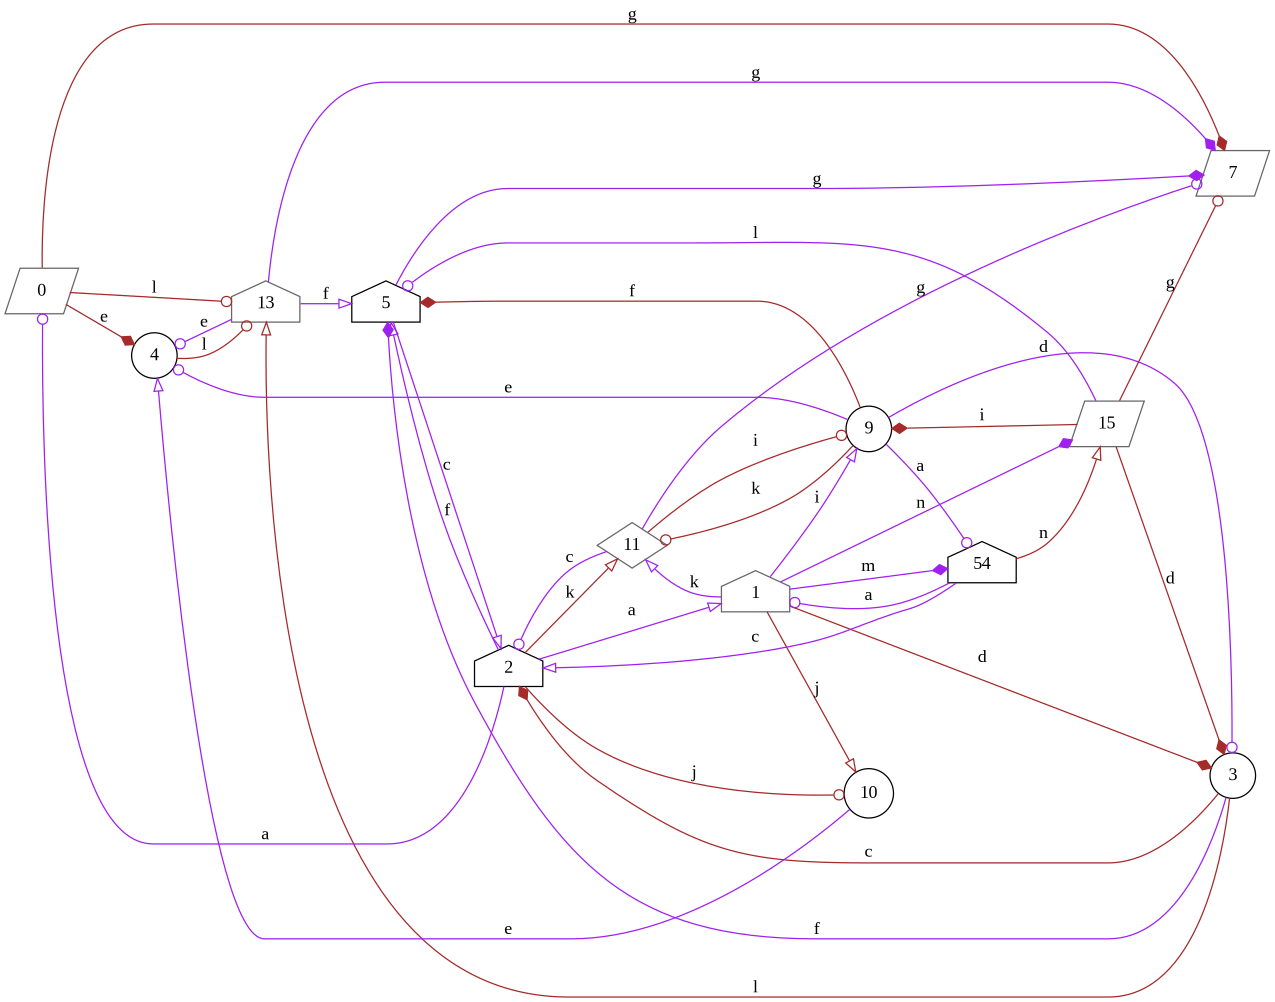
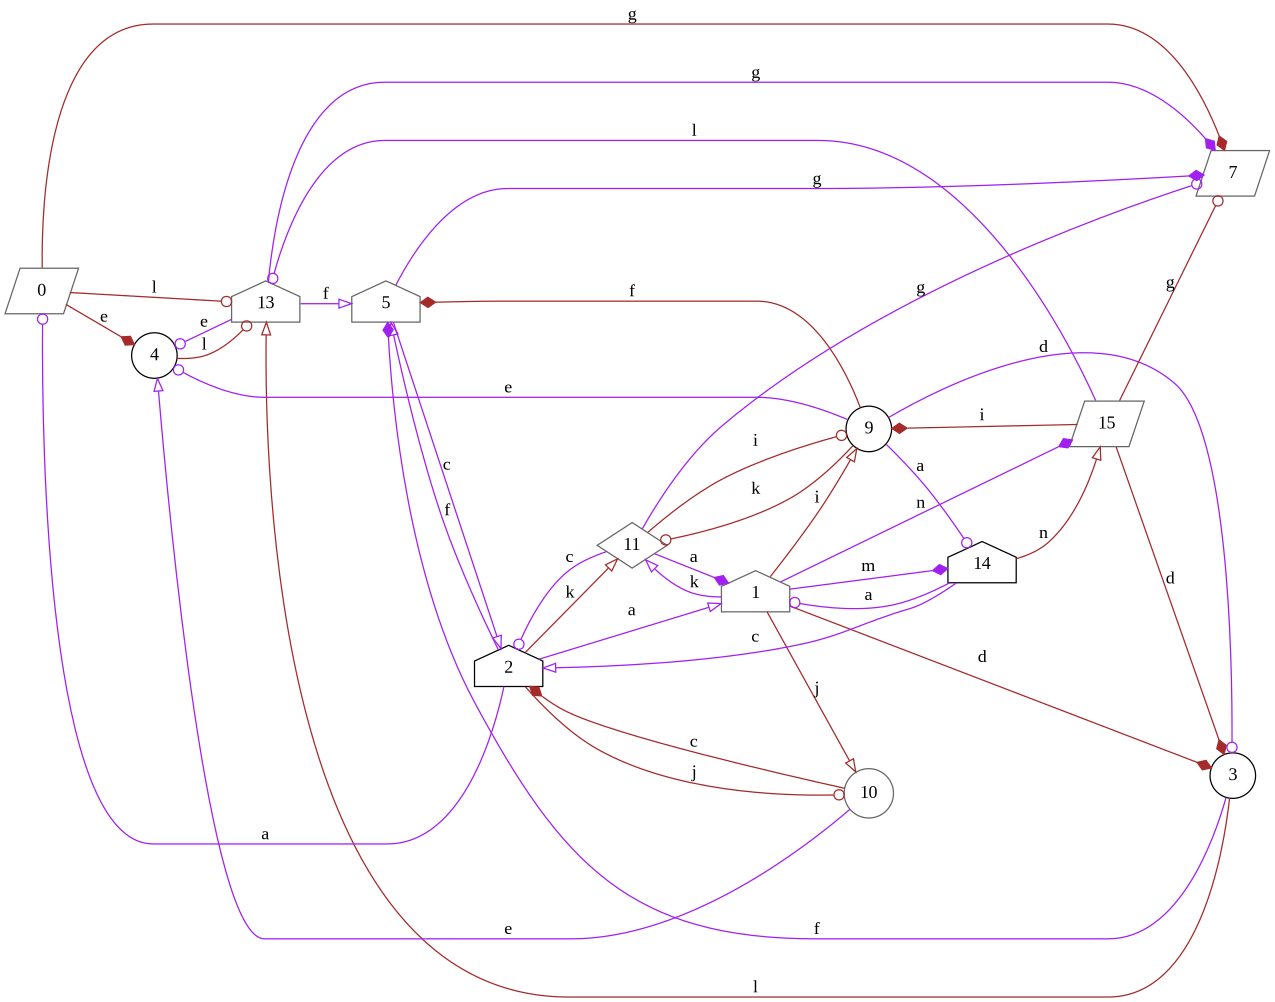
edge "15" -> "5": now "15" -> "13"
node "5": color black -> gray40
edge "1" -> "9": color purple -> brown
node "54": label "54" -> "14"
edge "11" -> "1": added, label "a"
node "10": color black -> gray40
edge "3" -> "2": now "10" -> "2"
